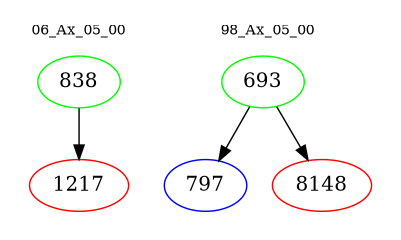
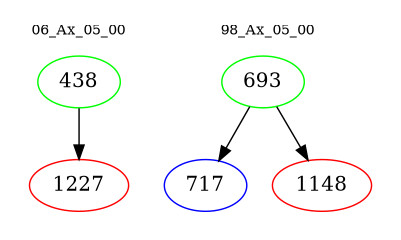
node "838": label "838" -> "438"
node "1217": label "1217" -> "1227"
node "797": label "797" -> "717"
node "8148": label "8148" -> "1148"
